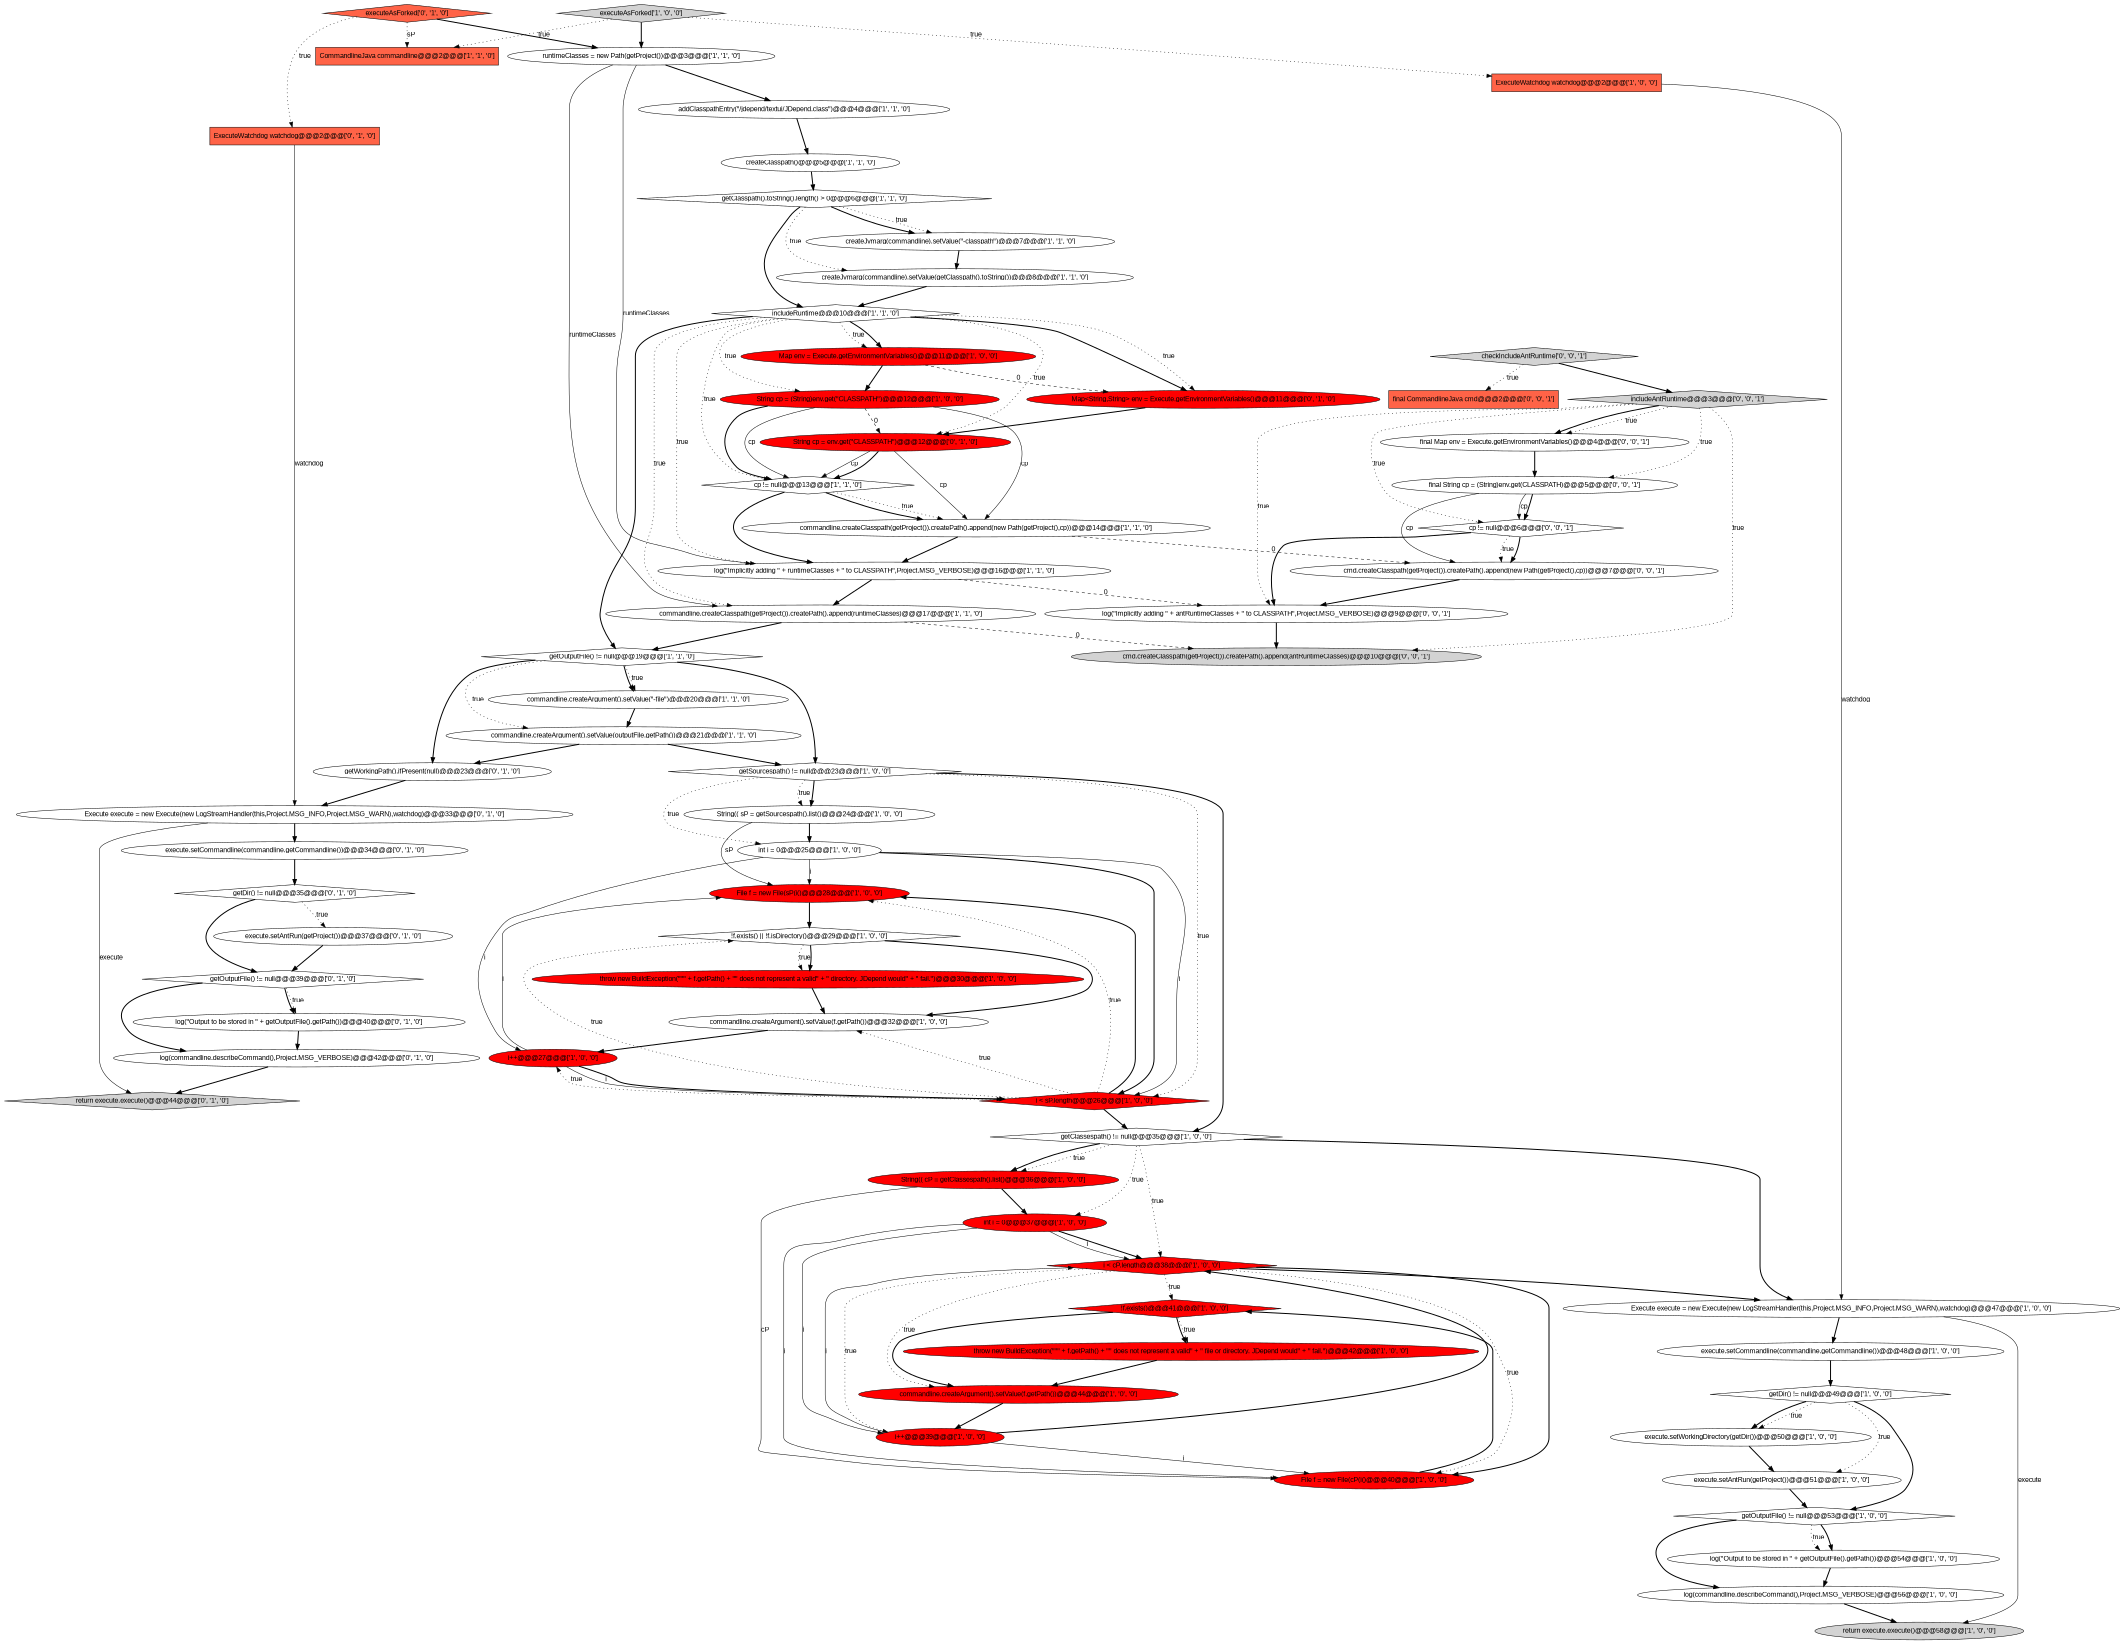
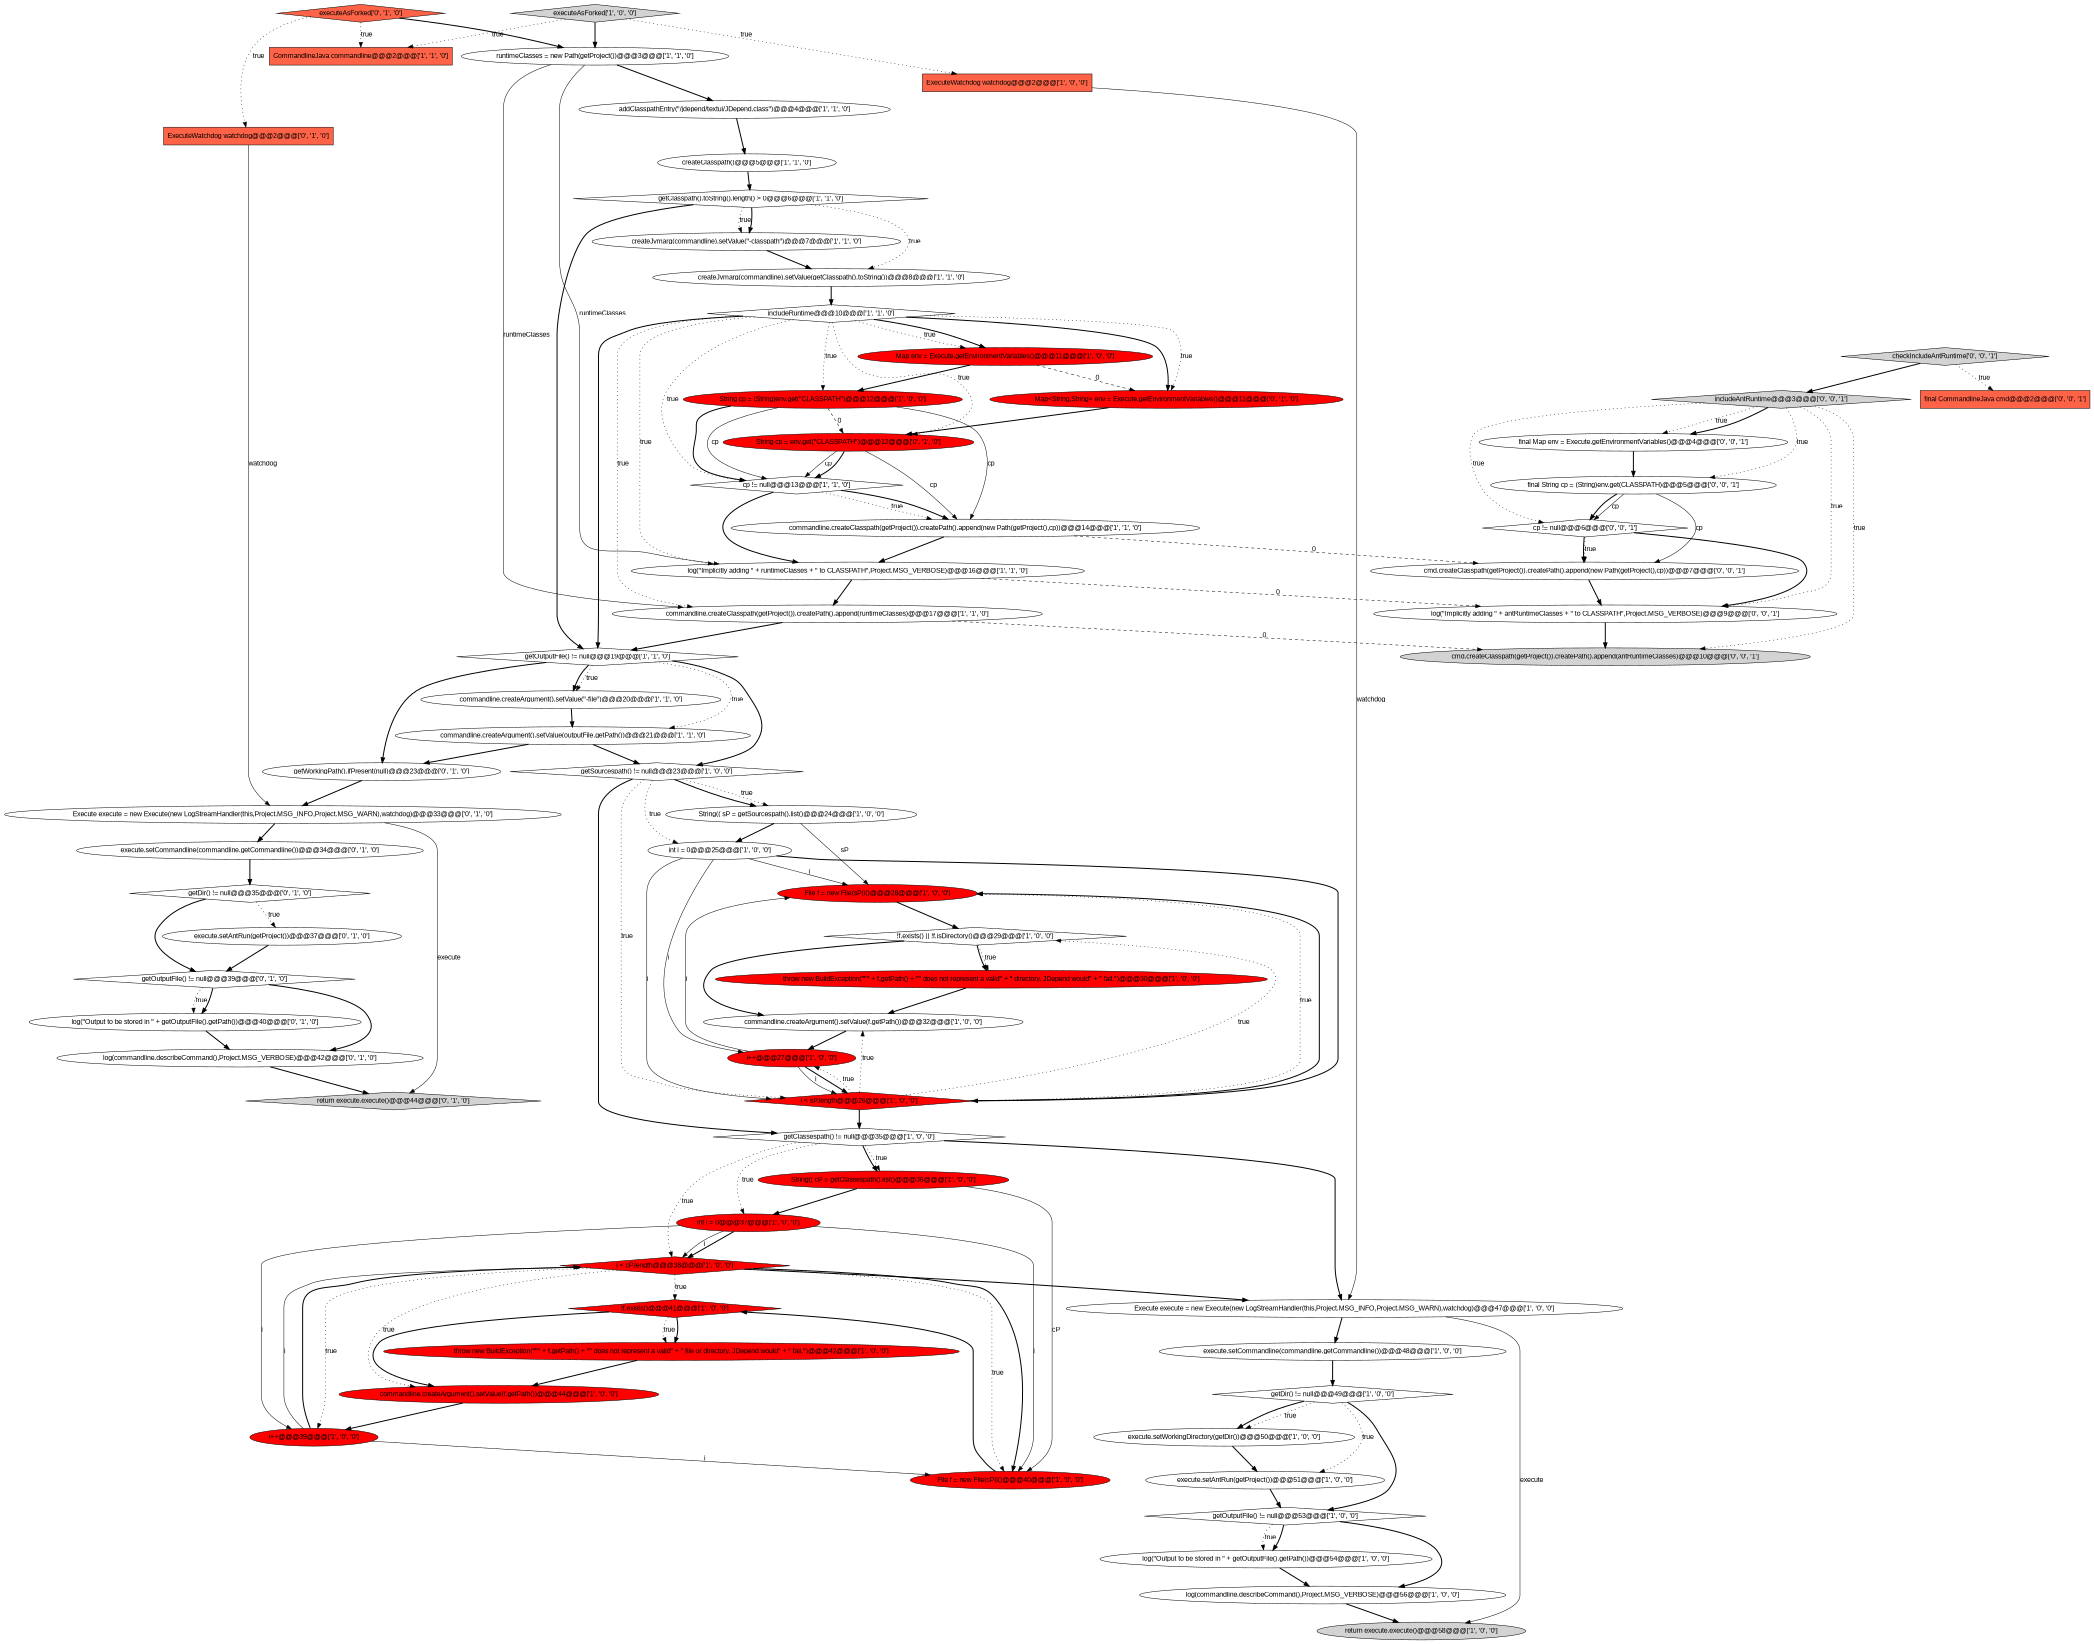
edge "executeAsForked['0', '1', '0']" -> "CommandlineJava commandline@@@2@@@['1', '1', '0']": label "sP" -> "true"
edge "getClasspath().toString().length() > 0@@@6@@@['1', '1', '0']" -> "includeRuntime@@@10@@@['1', '1', '0']": now "getClasspath().toString().length() > 0@@@6@@@['1', '1', '0']" -> "getOutputFile() != null@@@19@@@['1', '1', '0']"
